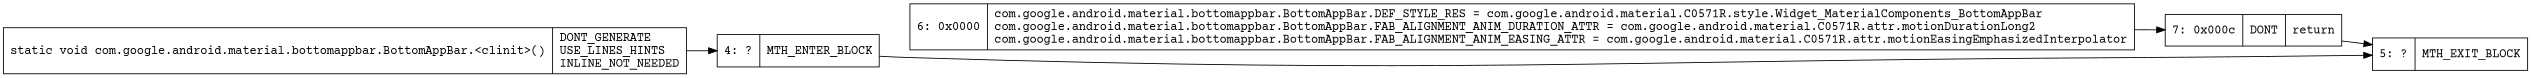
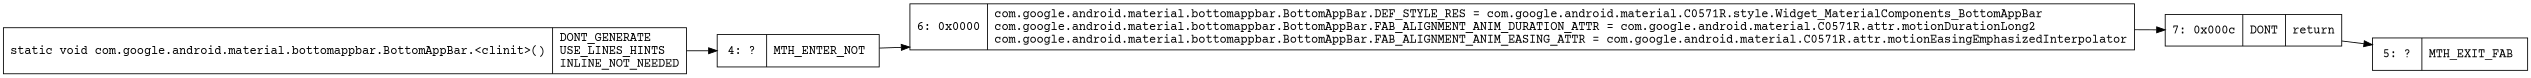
node "4: ?": text "MTH_ENTER_BLOCK" -> "MTH_ENTER_NOT"
node "5: ?": text "MTH_EXIT_BLOCK" -> "MTH_EXIT_FAB"
edge "4: ?" -> "5: ?": now "4: ?" -> "6: 0x0000"
